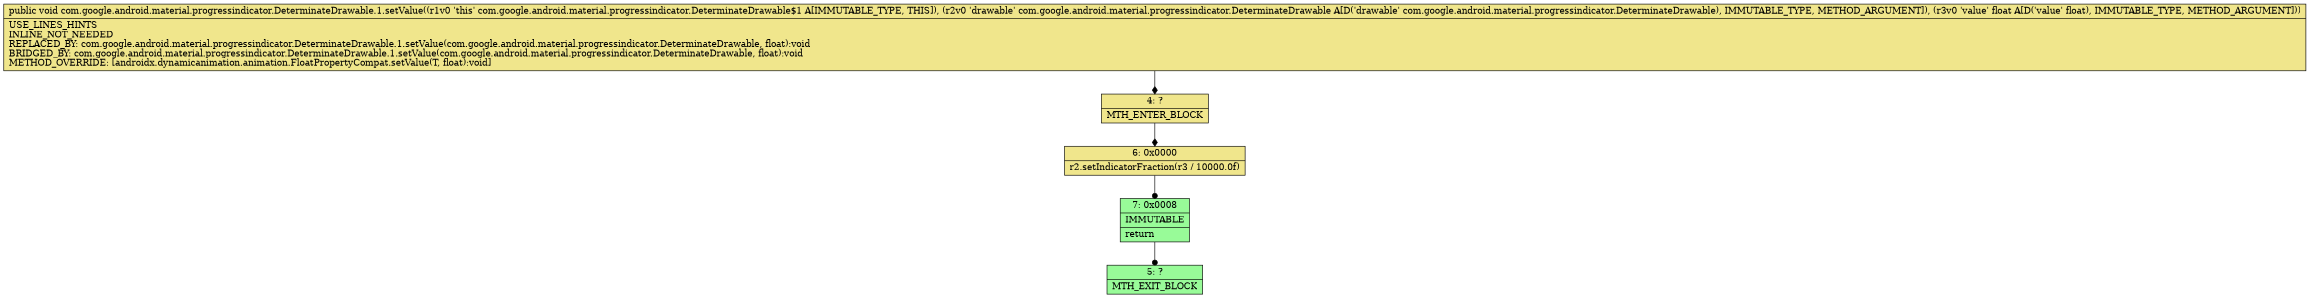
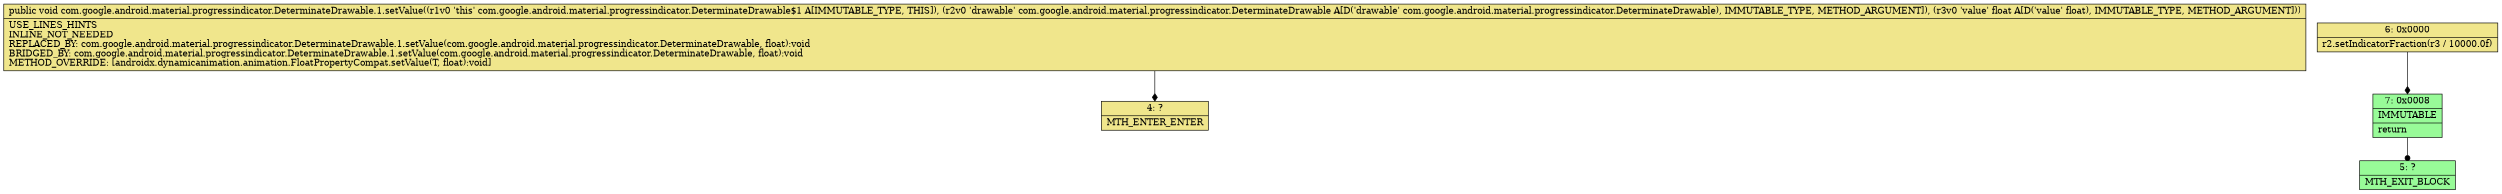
node "4: ?": text "MTH_ENTER_BLOCK" -> "MTH_ENTER_ENTER"
edge "4: ?" -> "6: 0x0000": removed
edge "6: 0x0000" -> "7: 0x0008": arrowhead dot -> diamond
